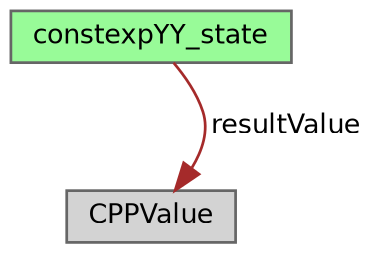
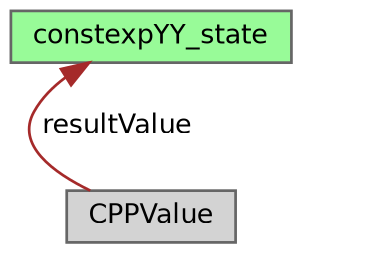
edge "constexpYY_state" -> "CPPValue": reversed
